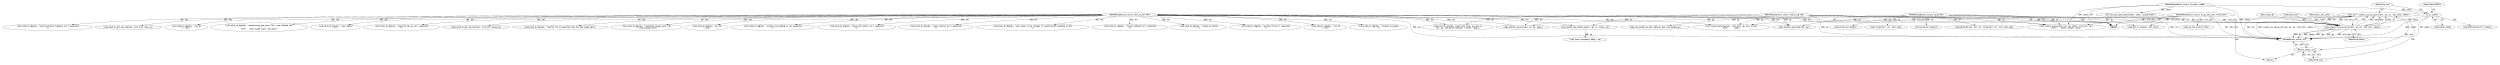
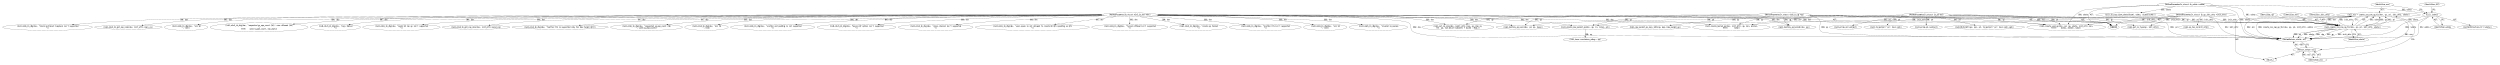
node "(Identifier,ENOSYS)": label "(Identifier,ENOSYS)" -> "(Identifier,SET)"
edge "(Call,destroy_qp_user(dev, pd, qp, base))" -> "(MethodParameterIn,struct mlx5_ib_dev *dev)": reversed
edge "(MethodParameterIn,struct ib_pd *pd)" -> "(Call,destroy_qp_kernel(dev, qp))": now "(MethodParameterIn,struct ib_pd *pd)" -> "(Call,create_raw_packet_qp(dev, qp, in, inlen, pd))"
edge "(MethodParameterIn,struct ib_udata *udata)" -> "(Call,create_rss_raw_qp_tir(dev, qp, pd, init_attr, udata))": added, label "DDG: udata"
